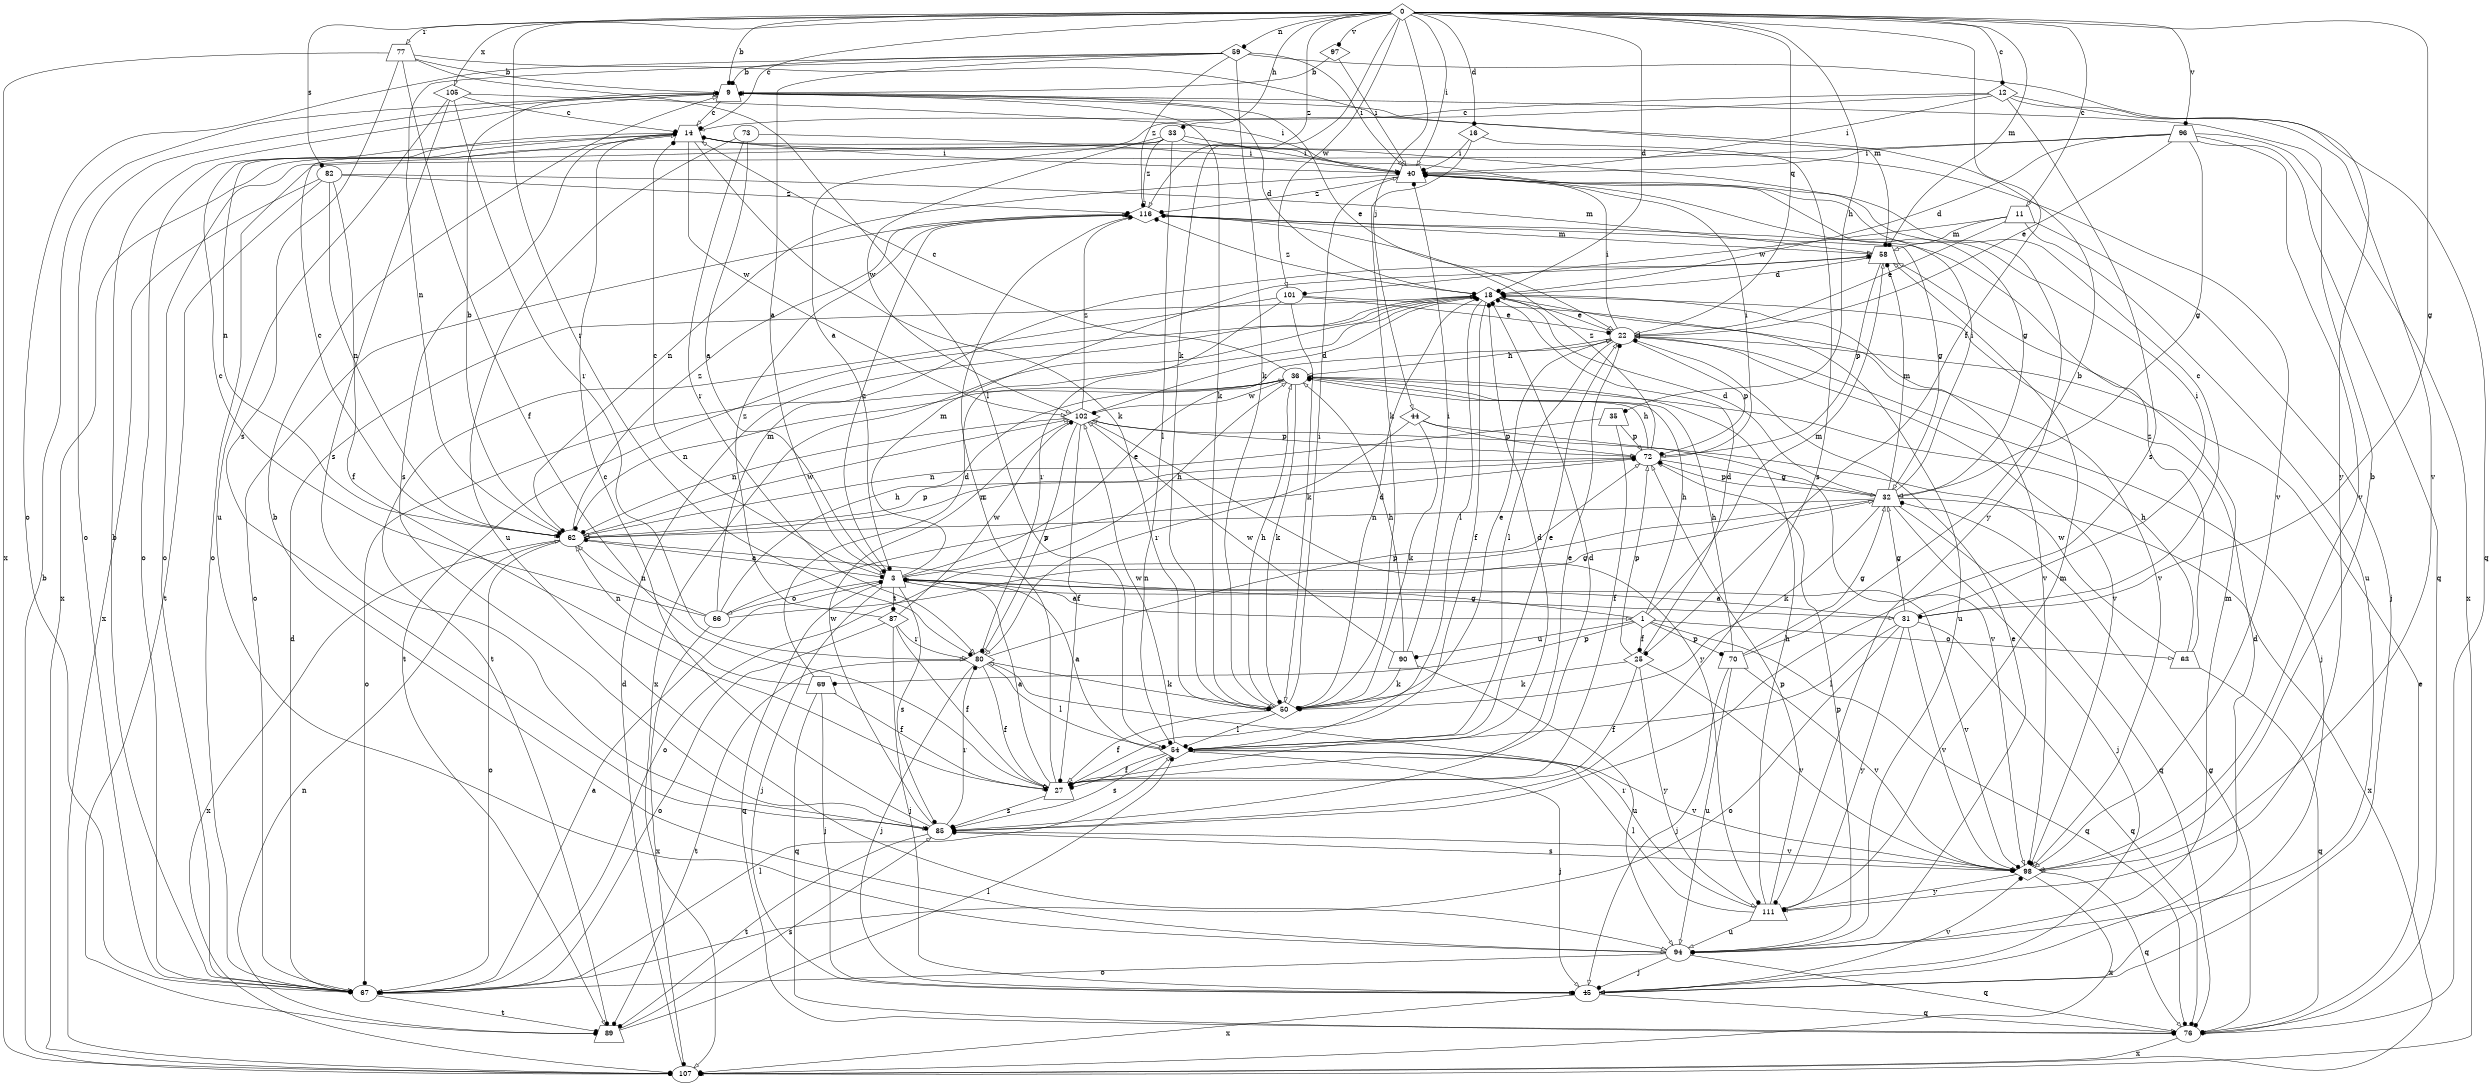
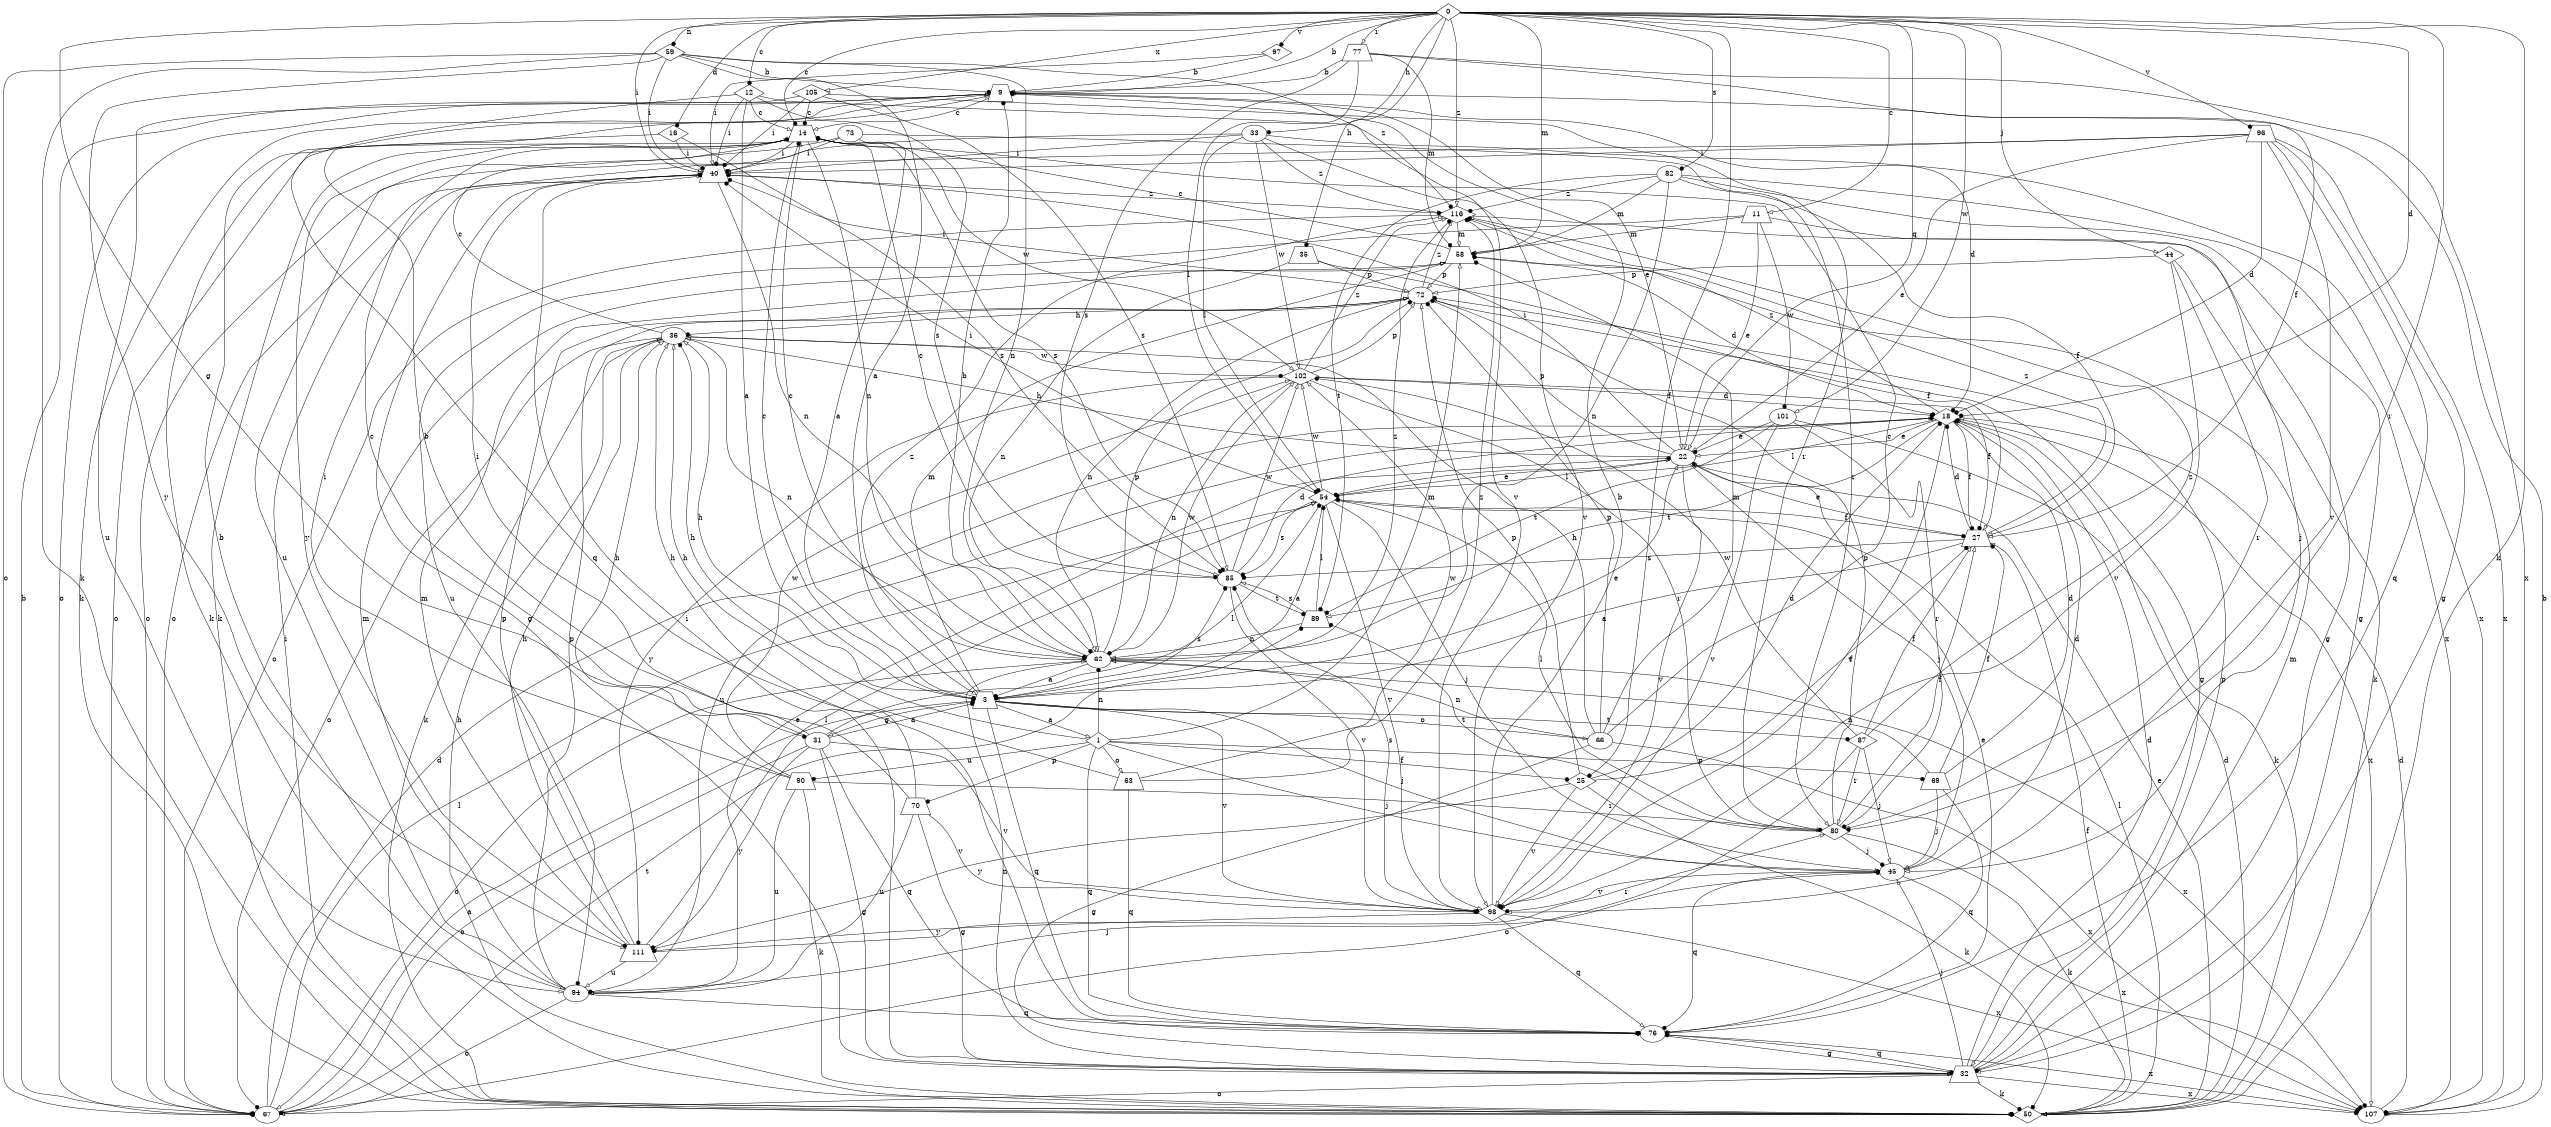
edge "58" -> "14": added, label "c"
edge "54" -> "40": added, label "i"
edge "82" -> "32": added, label "g"
edge "85" -> "80": now "90" -> "80"
edge "70" -> "45": now "1" -> "45"
